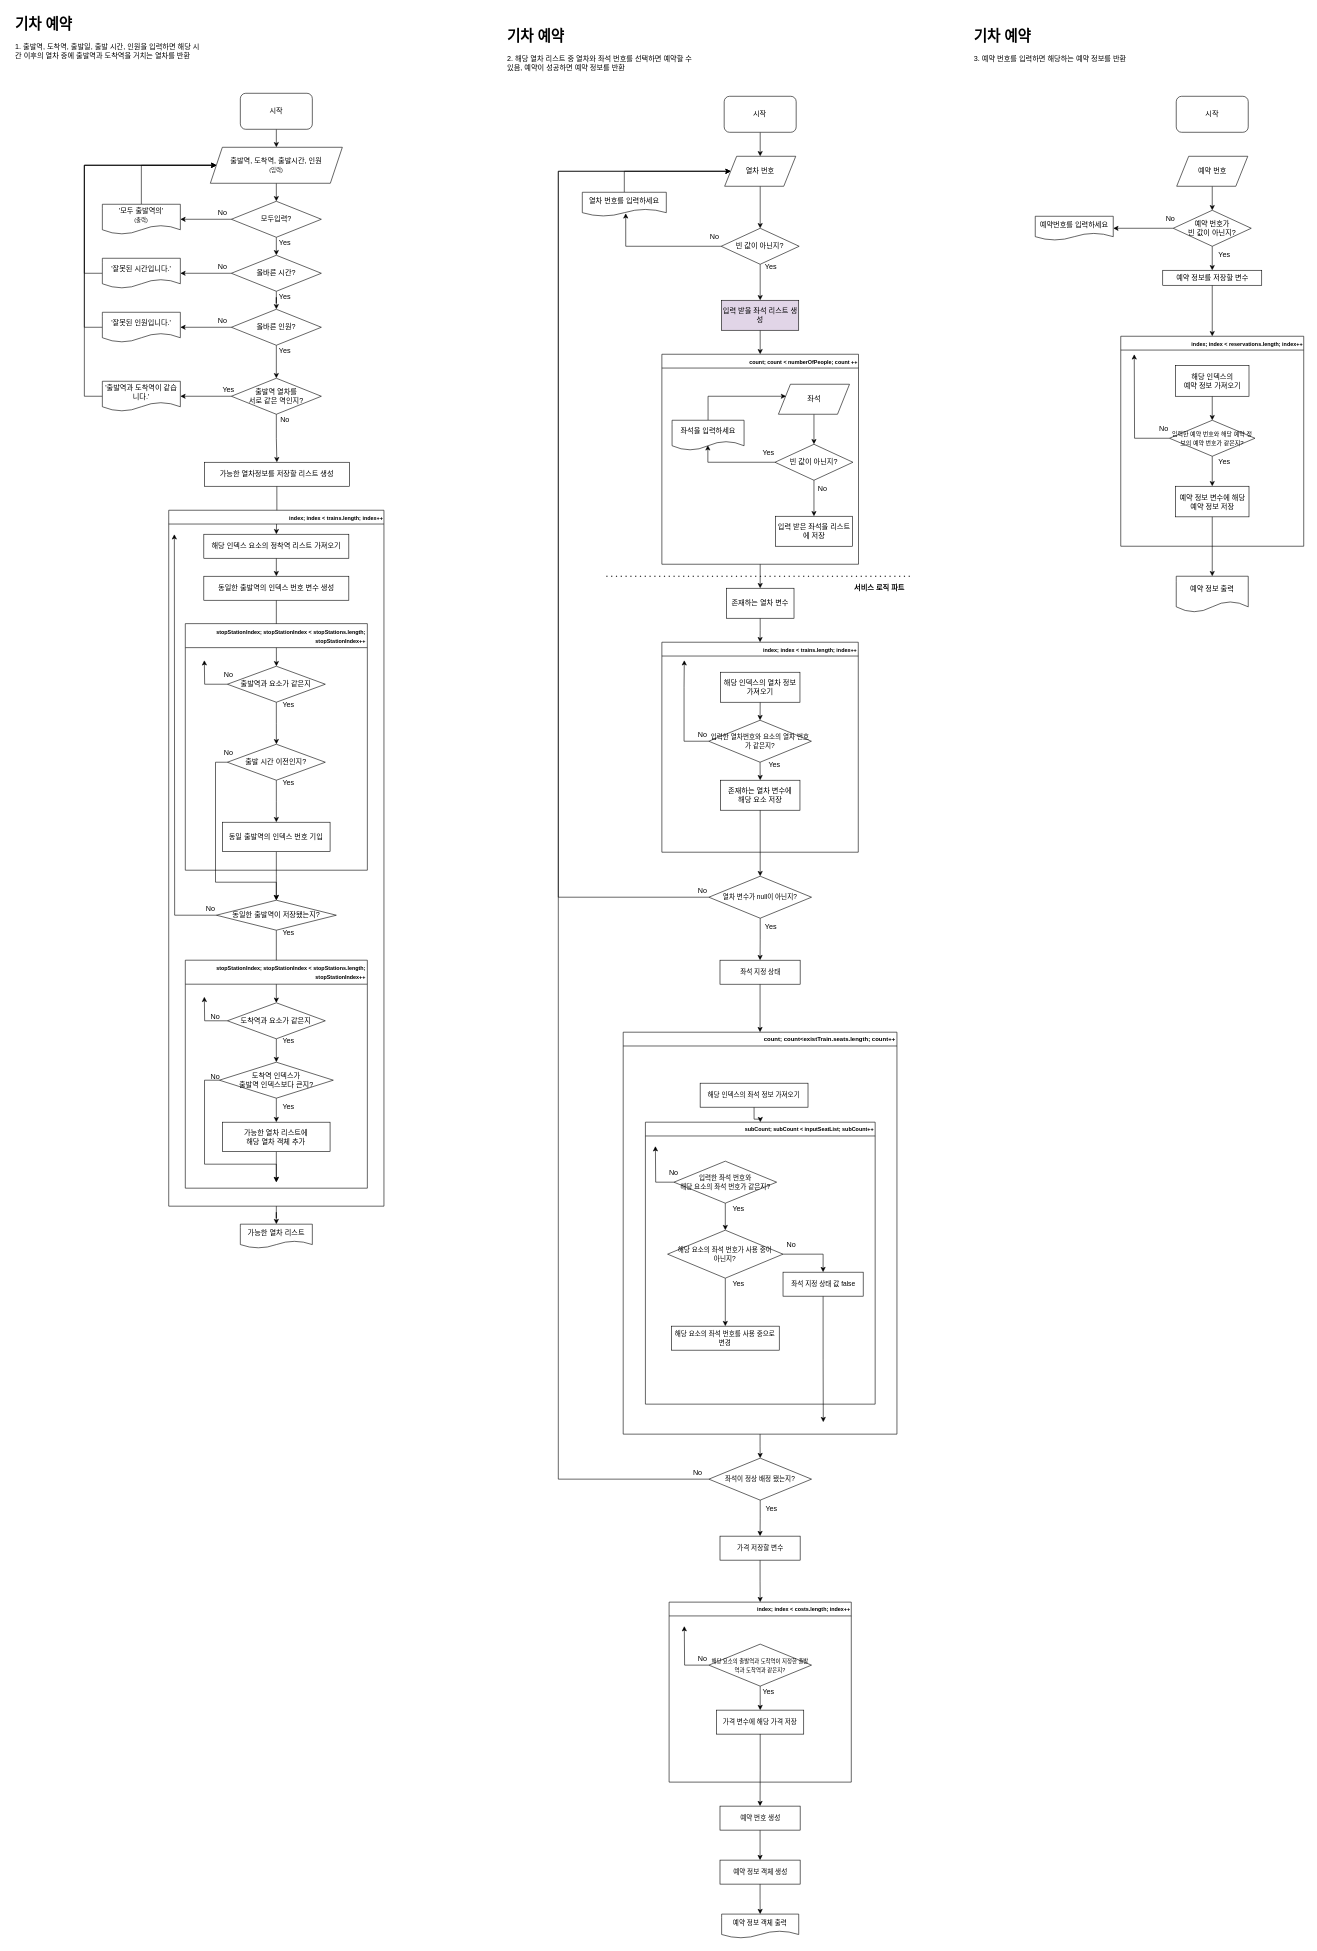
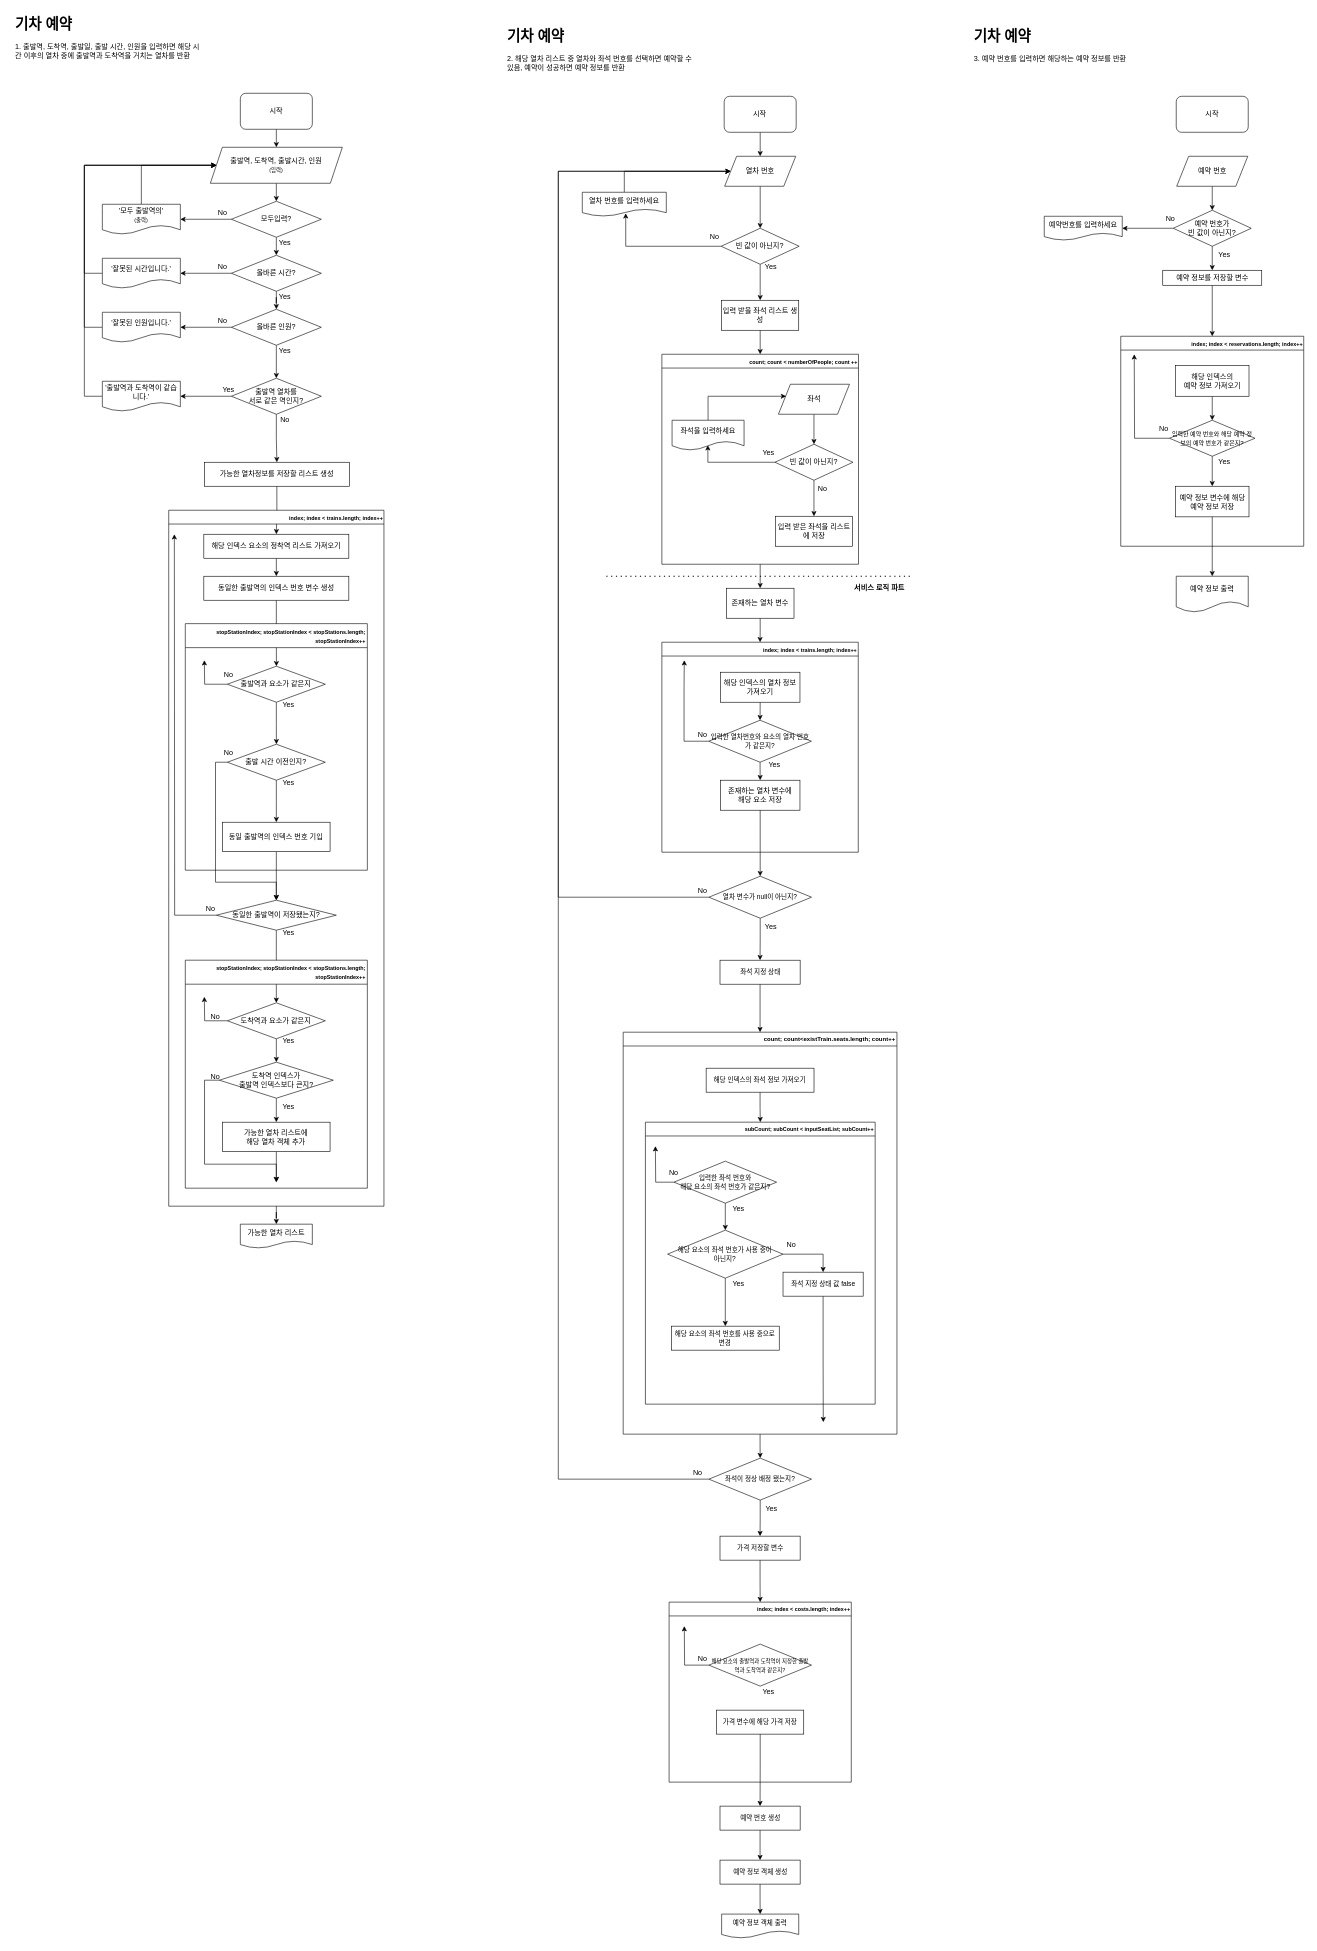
node "예약번호를 입력하세요": moved (1074, 228) -> (1083, 228)
node "입력 받을 좌석 리스트 생성": fillcolor #e1d5e7 -> #ffffff
node "해당 인덱스의 좌석 정보 가져오기": moved (754, 1095) -> (760, 1080)
edge "해당 요소의 출발역과 도착역이 지정한 출발역과 도착역과 같은지?" -> "가격 변수에 해당 가격 저장": removed
